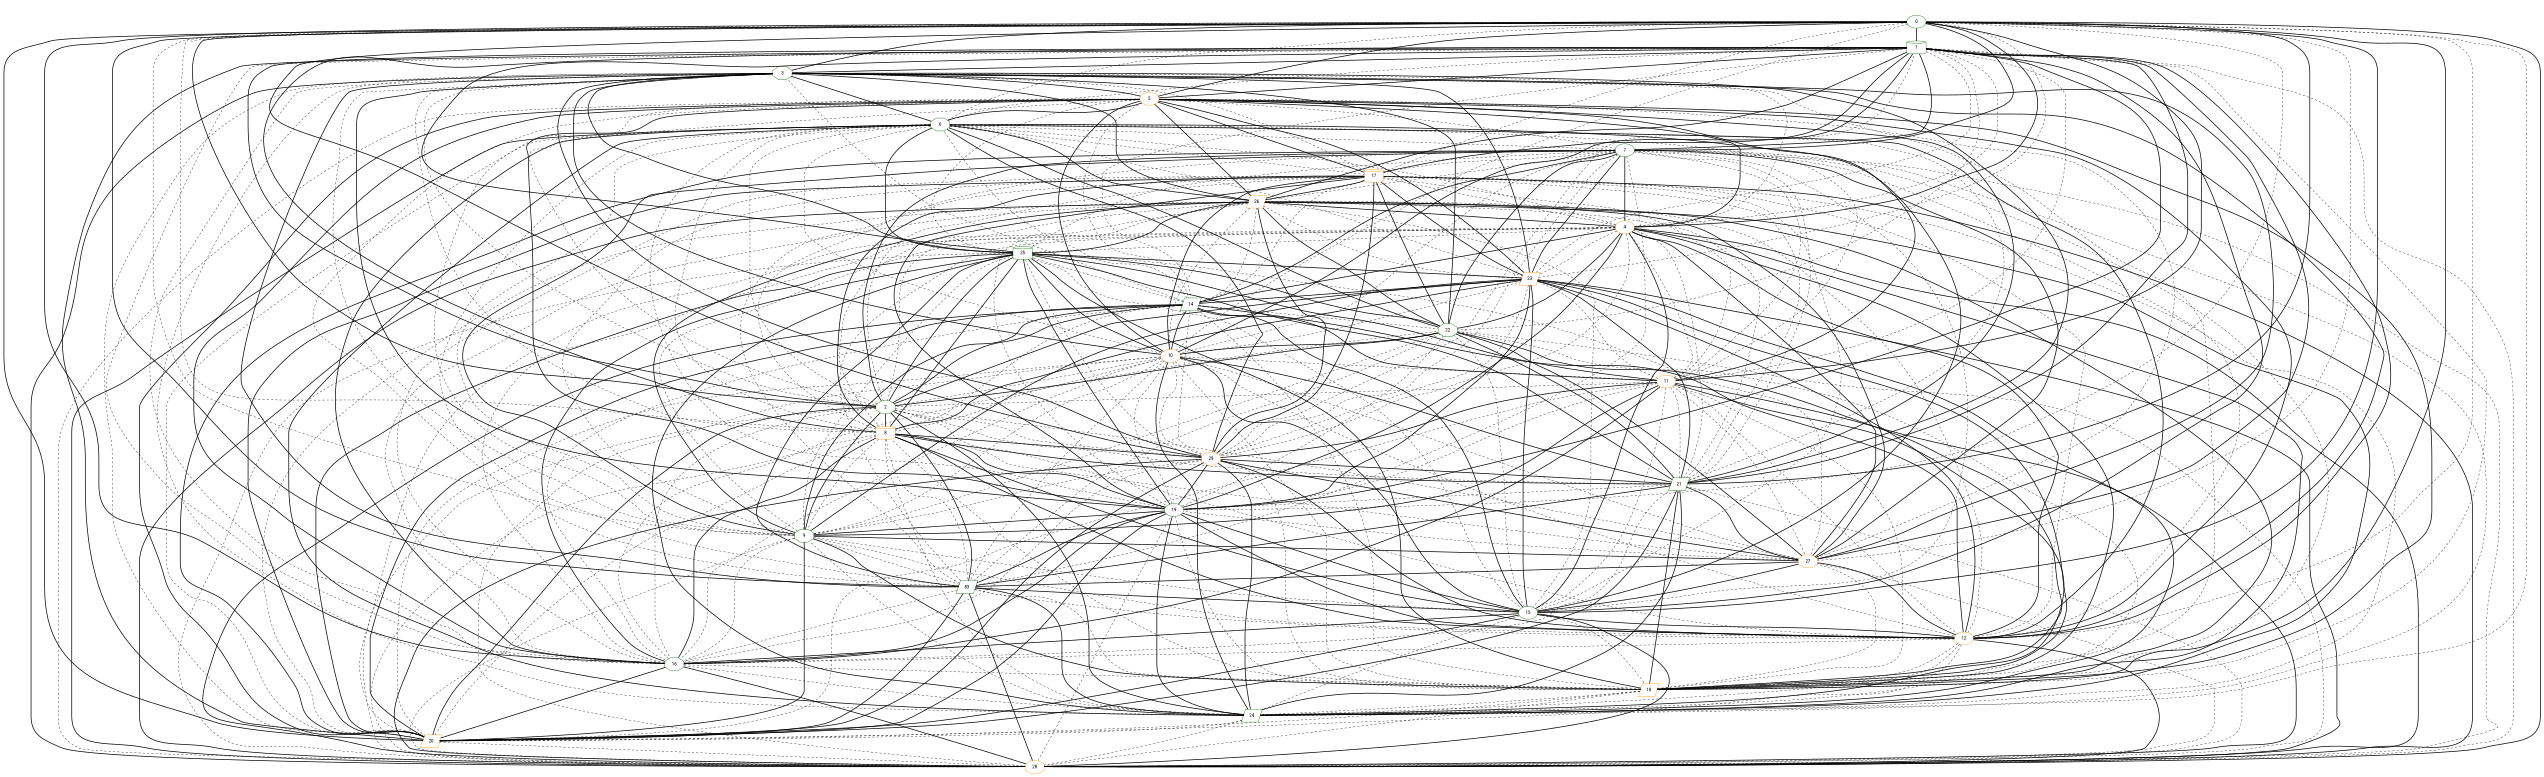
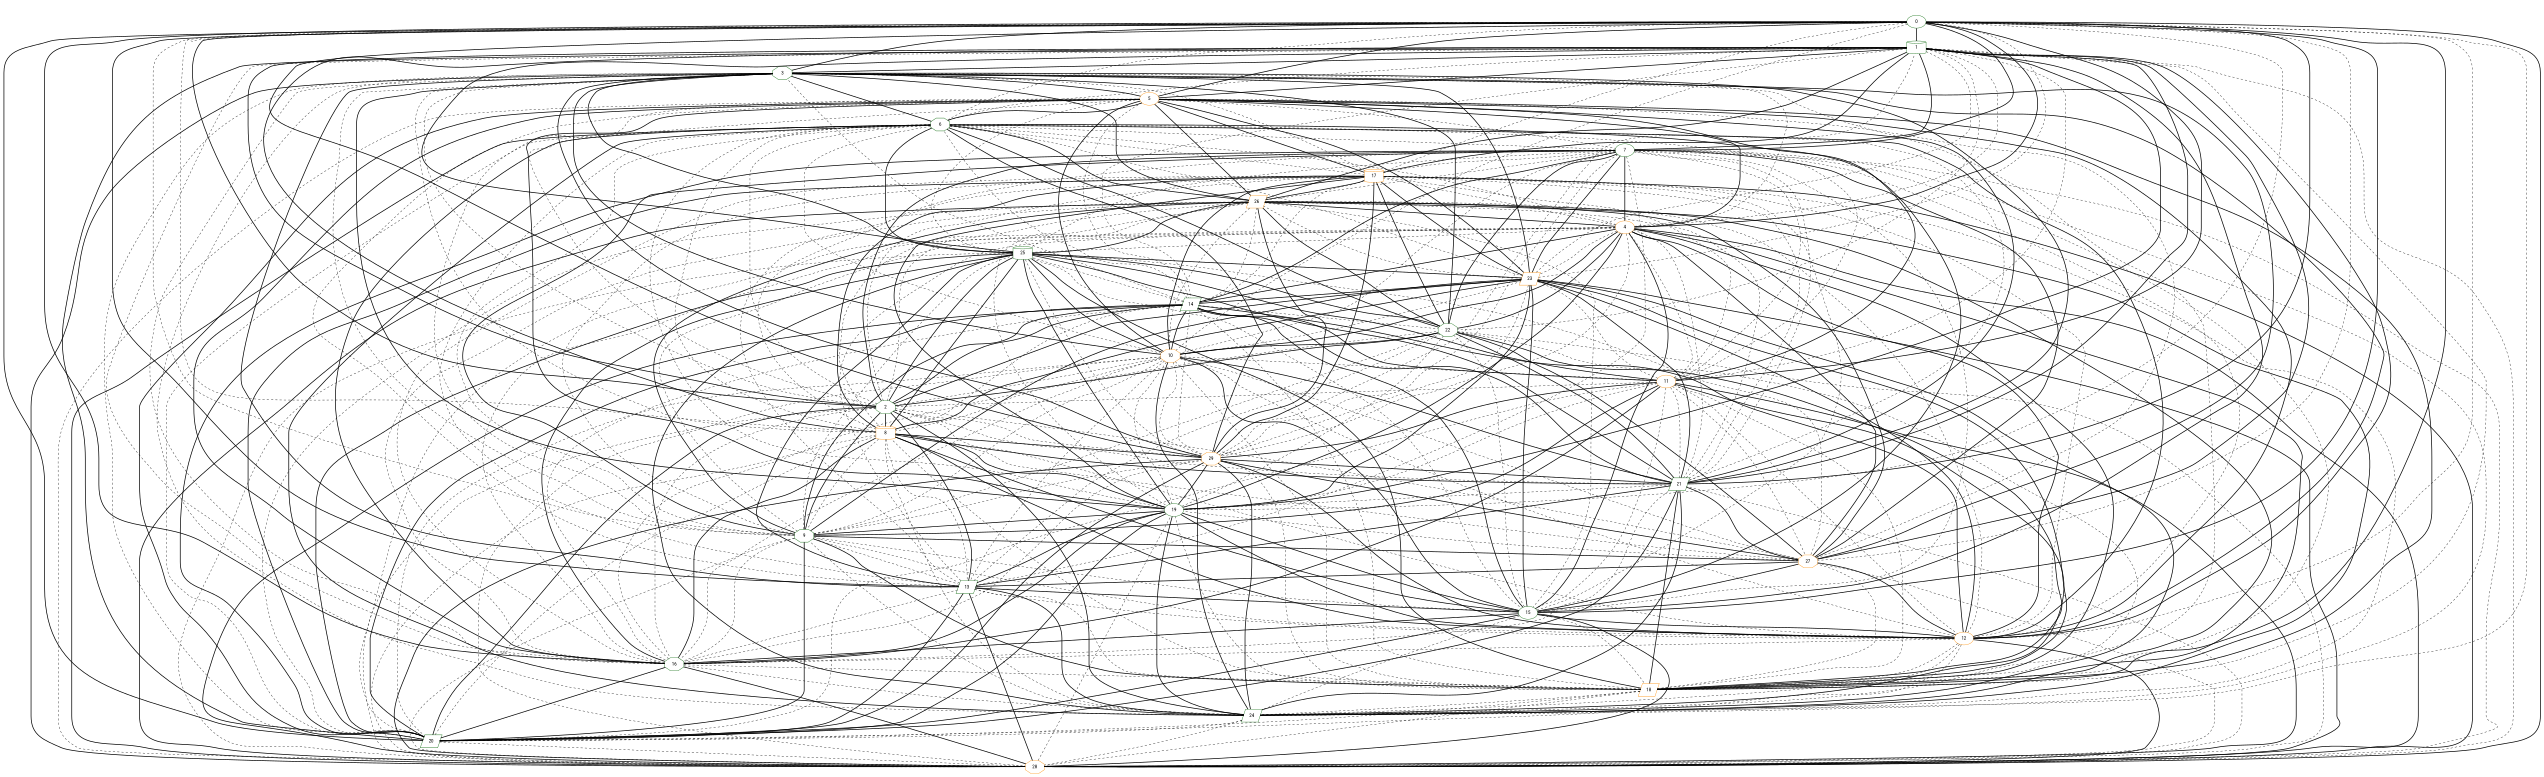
edge "1" -- "10": now "4" -- "10"
edge "14" -- "21": added
node "83": label "83" -> "13"
node "20": color darkorange -> darkgreen
